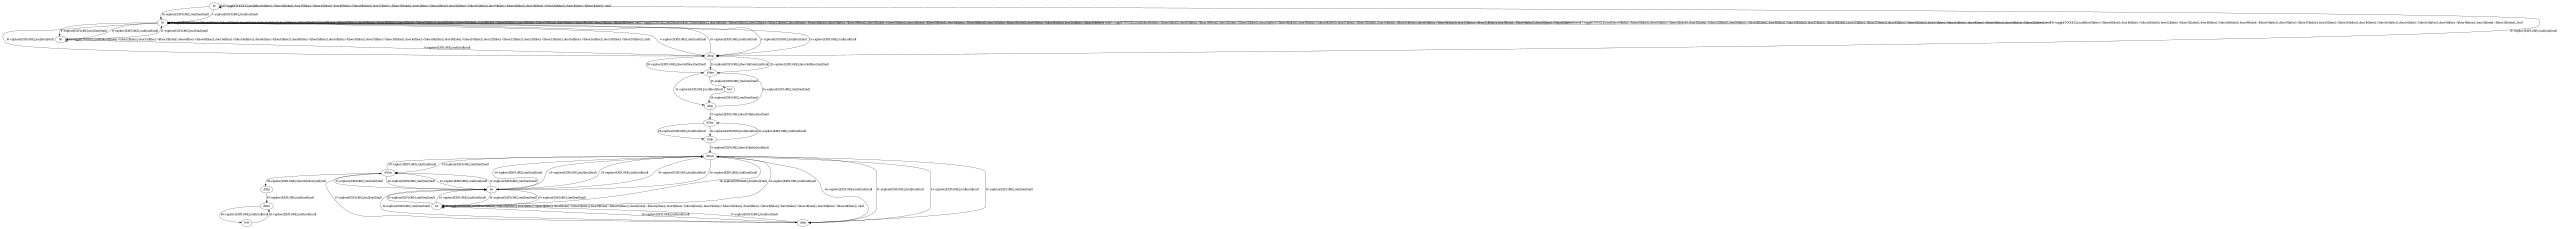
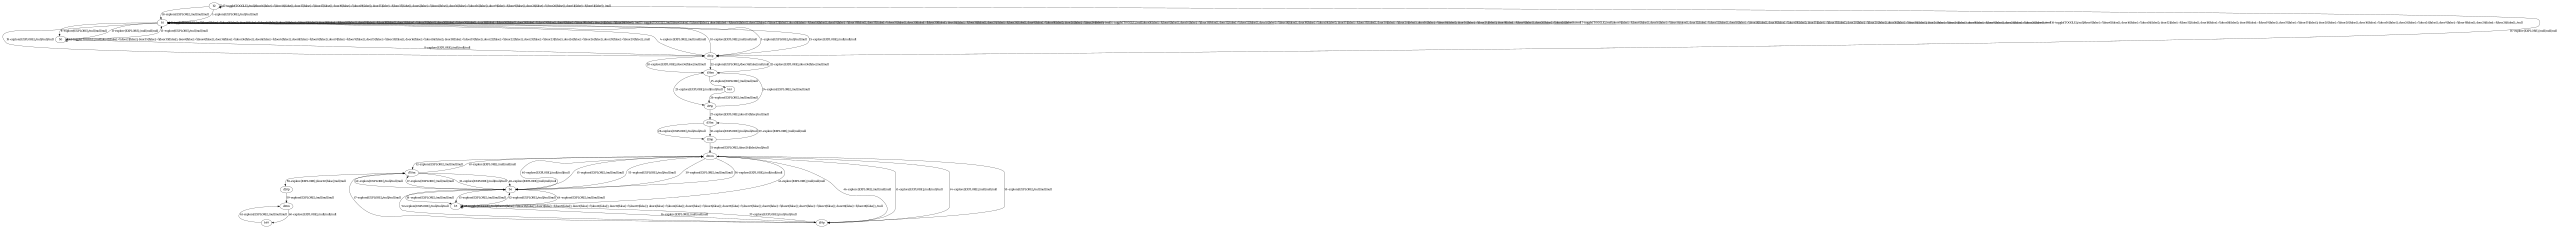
edge "b5" -> "d26m": removed, label "38-explore[EXPLORE];/null/null/null"
